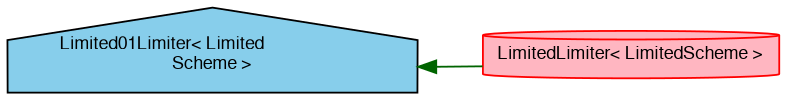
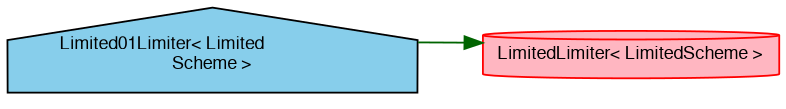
edge "LimitedLimiter< LimitedScheme >" -> "Limited01Limiter< Limited Scheme >": reversed
